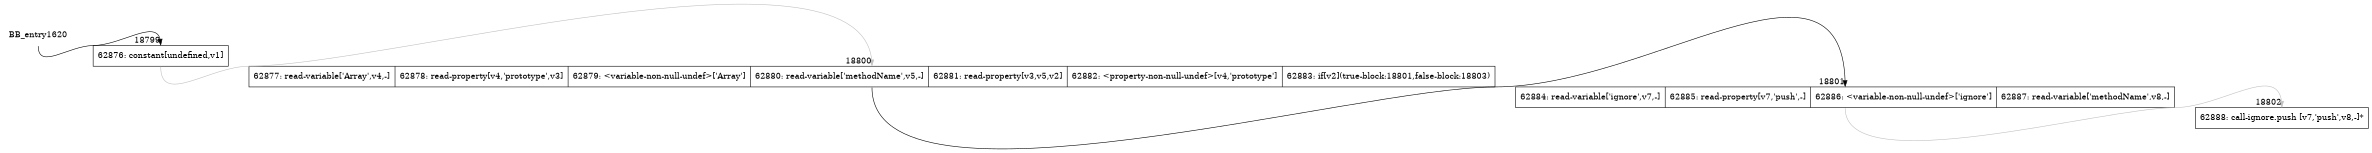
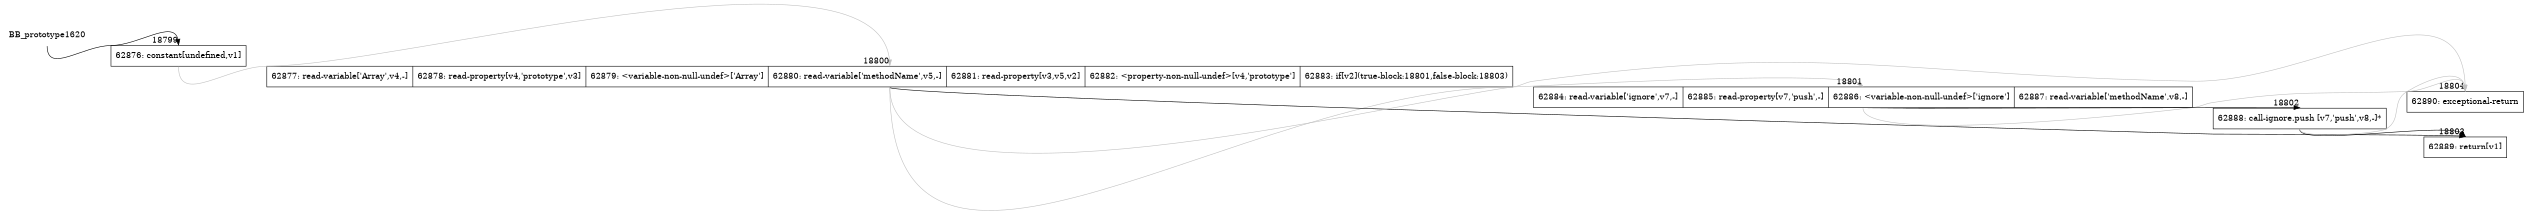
node "BB_entry1620": label "BB_entry1620" -> "BB_prototype1620"
edge "62877: read-variable['Array',v4,-]" -> "62884: read-variable['ignore',v7,-]": color black -> gray
node "62890: exceptional-return": added
edge "62884: read-variable['ignore',v7,-]" -> "62888: call-ignore.push [v7,'push',v8,-]*": color gray -> black
node "62889: return[v1]": added
